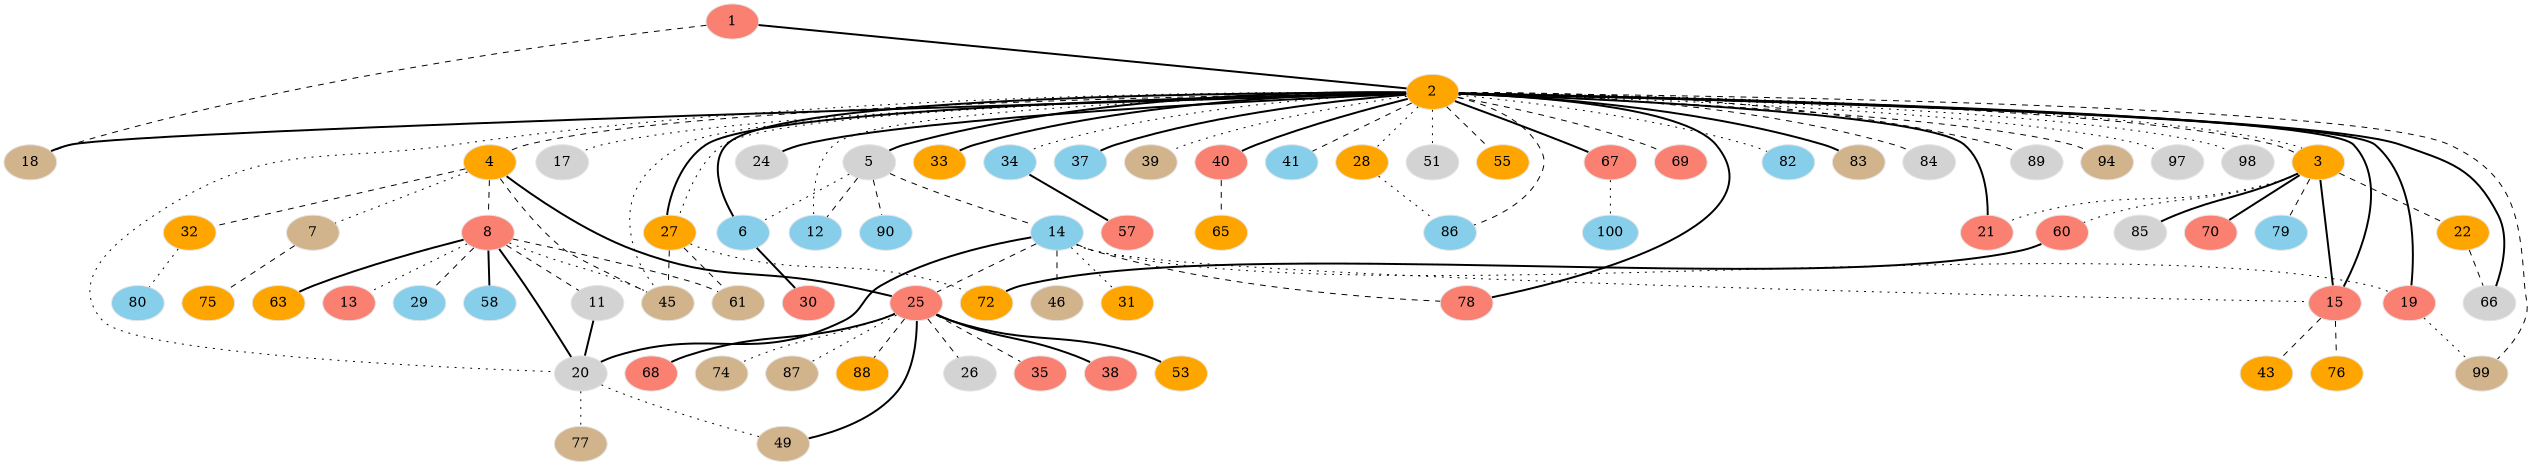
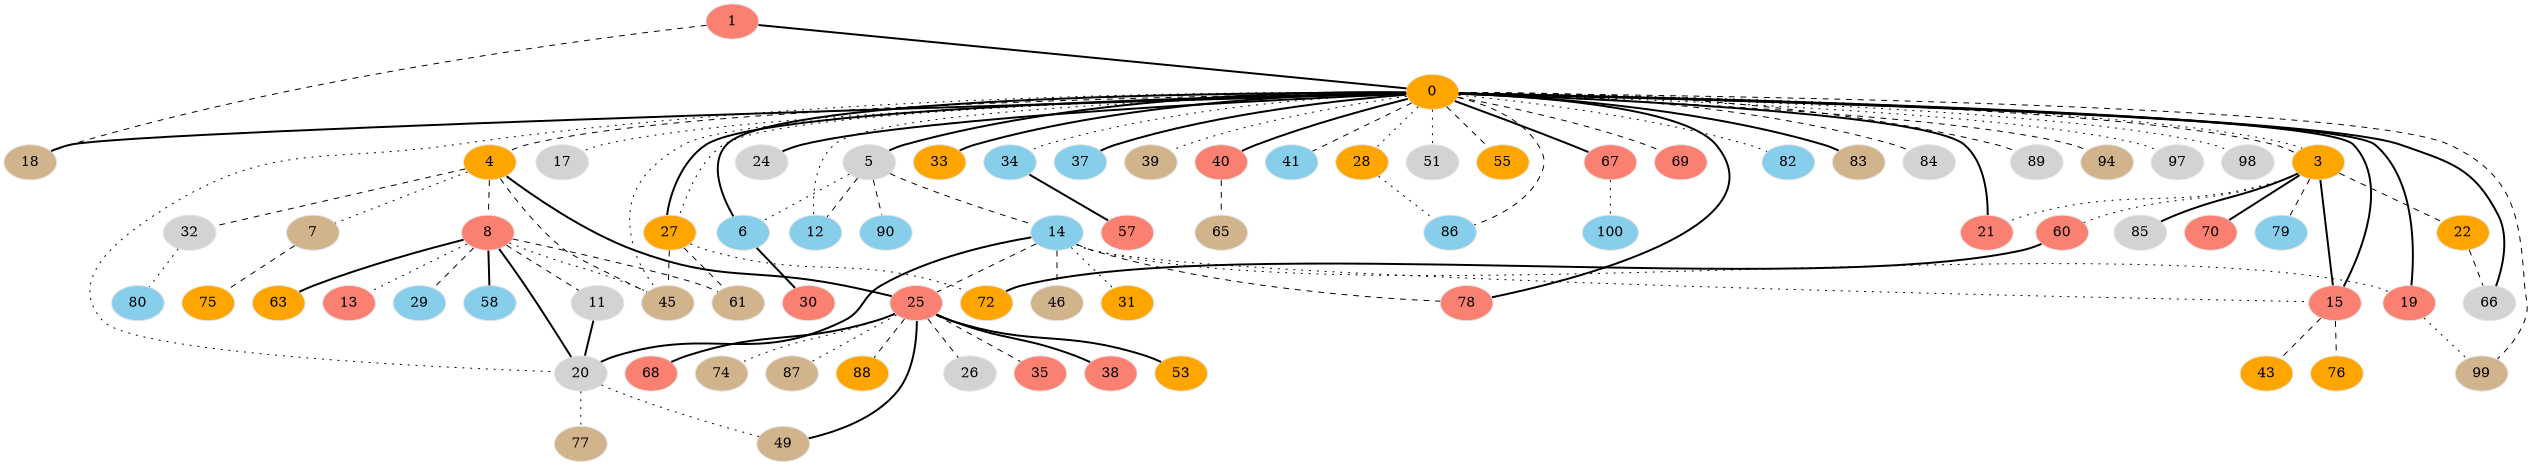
node "2": label "2" -> "0"
node "32": fillcolor orange -> lightgrey
node "65": fillcolor orange -> tan
